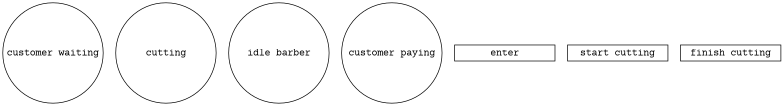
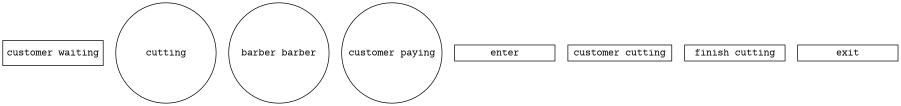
node "customer waiting": shape circle -> box
node "idle barber": label "idle barber" -> "barber barber"
node "start cutting": label "start cutting" -> "customer cutting"
node "exit": added
